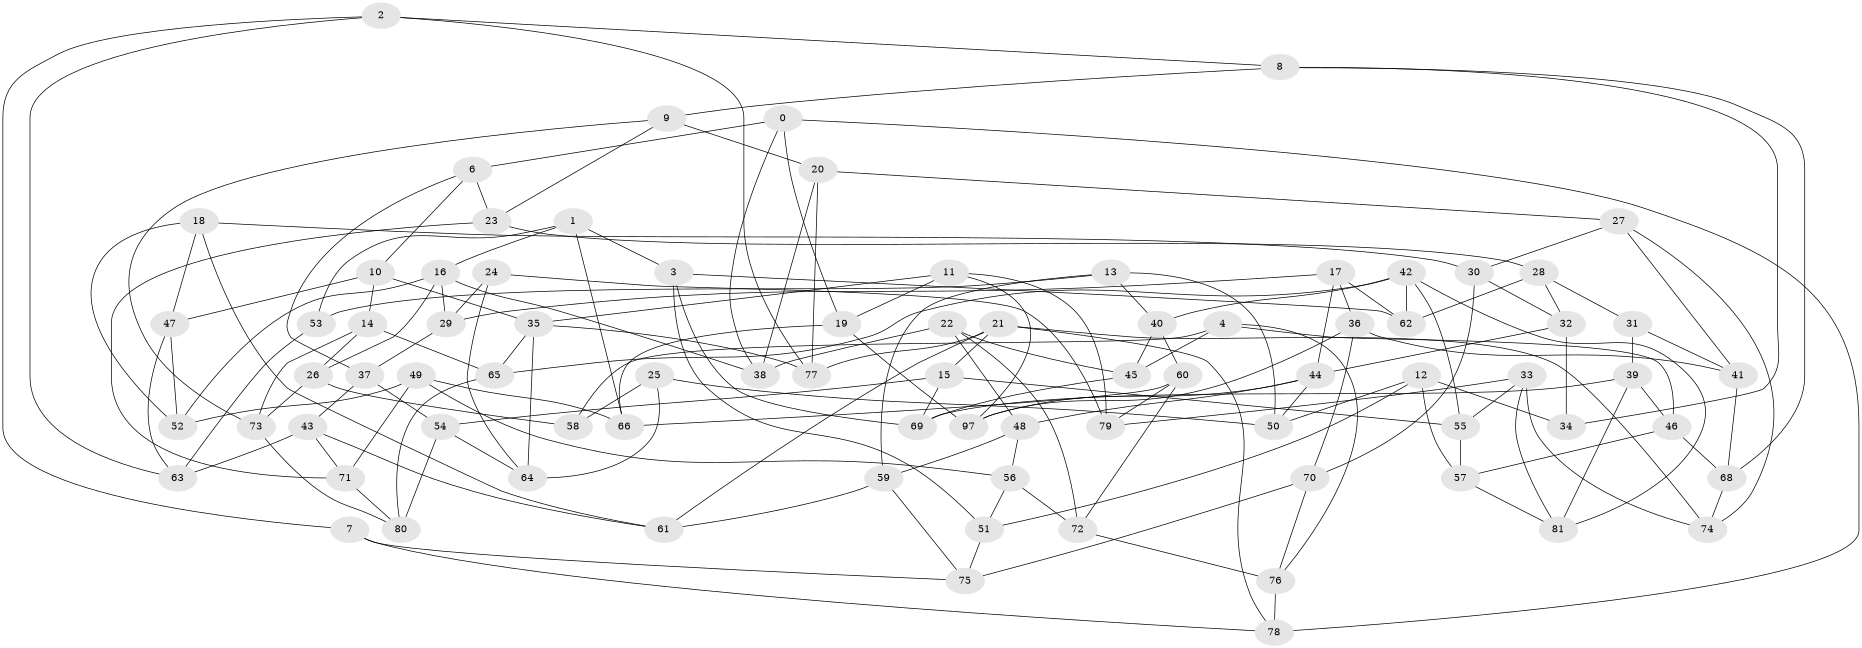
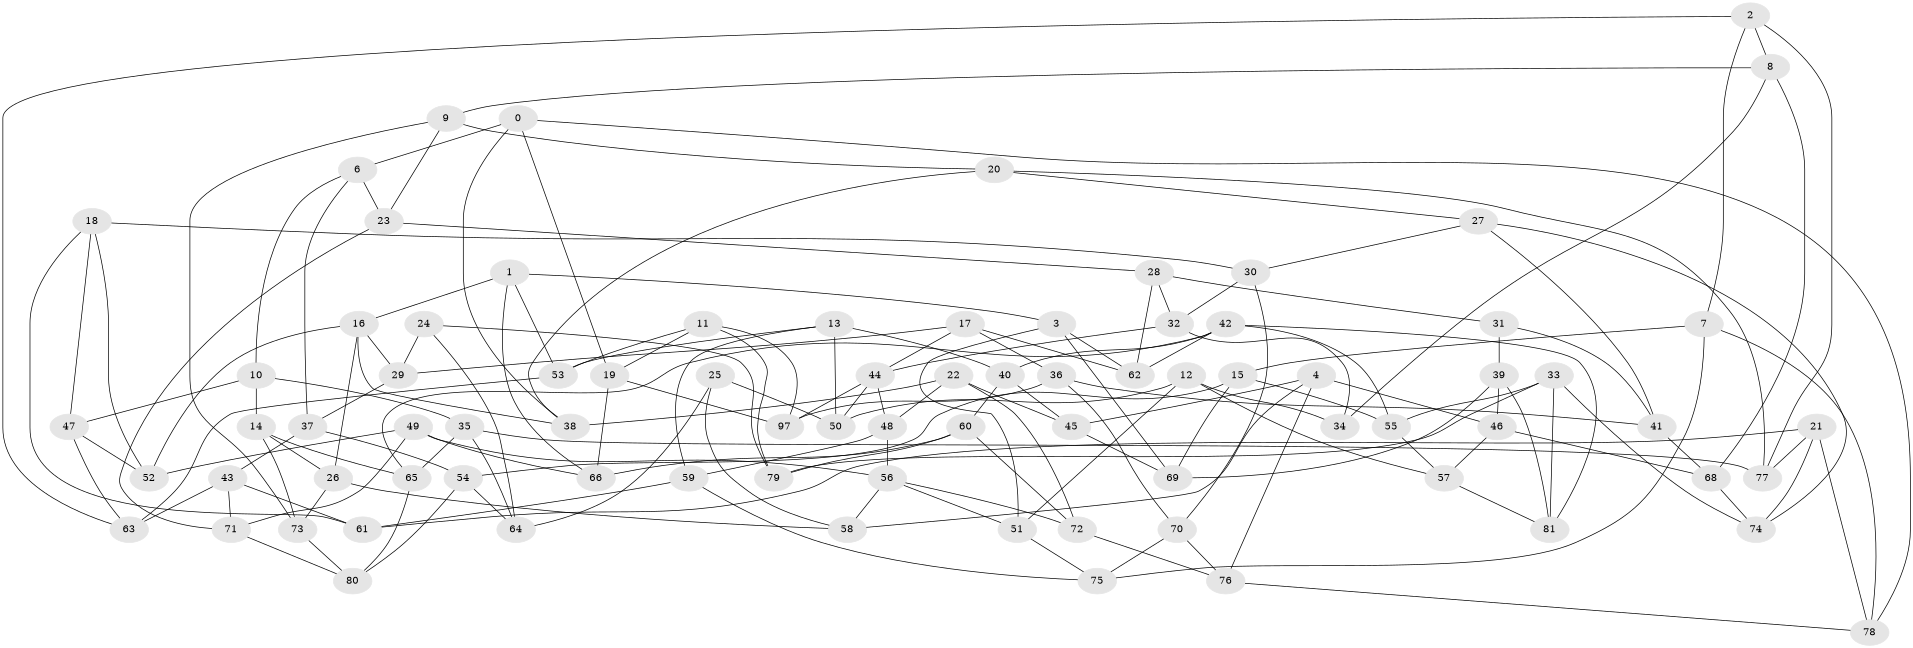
edge "11" -- "35": now "11" -- "53"
edge "21" -- "15": now "7" -- "15"
edge "56" -- "58": added
